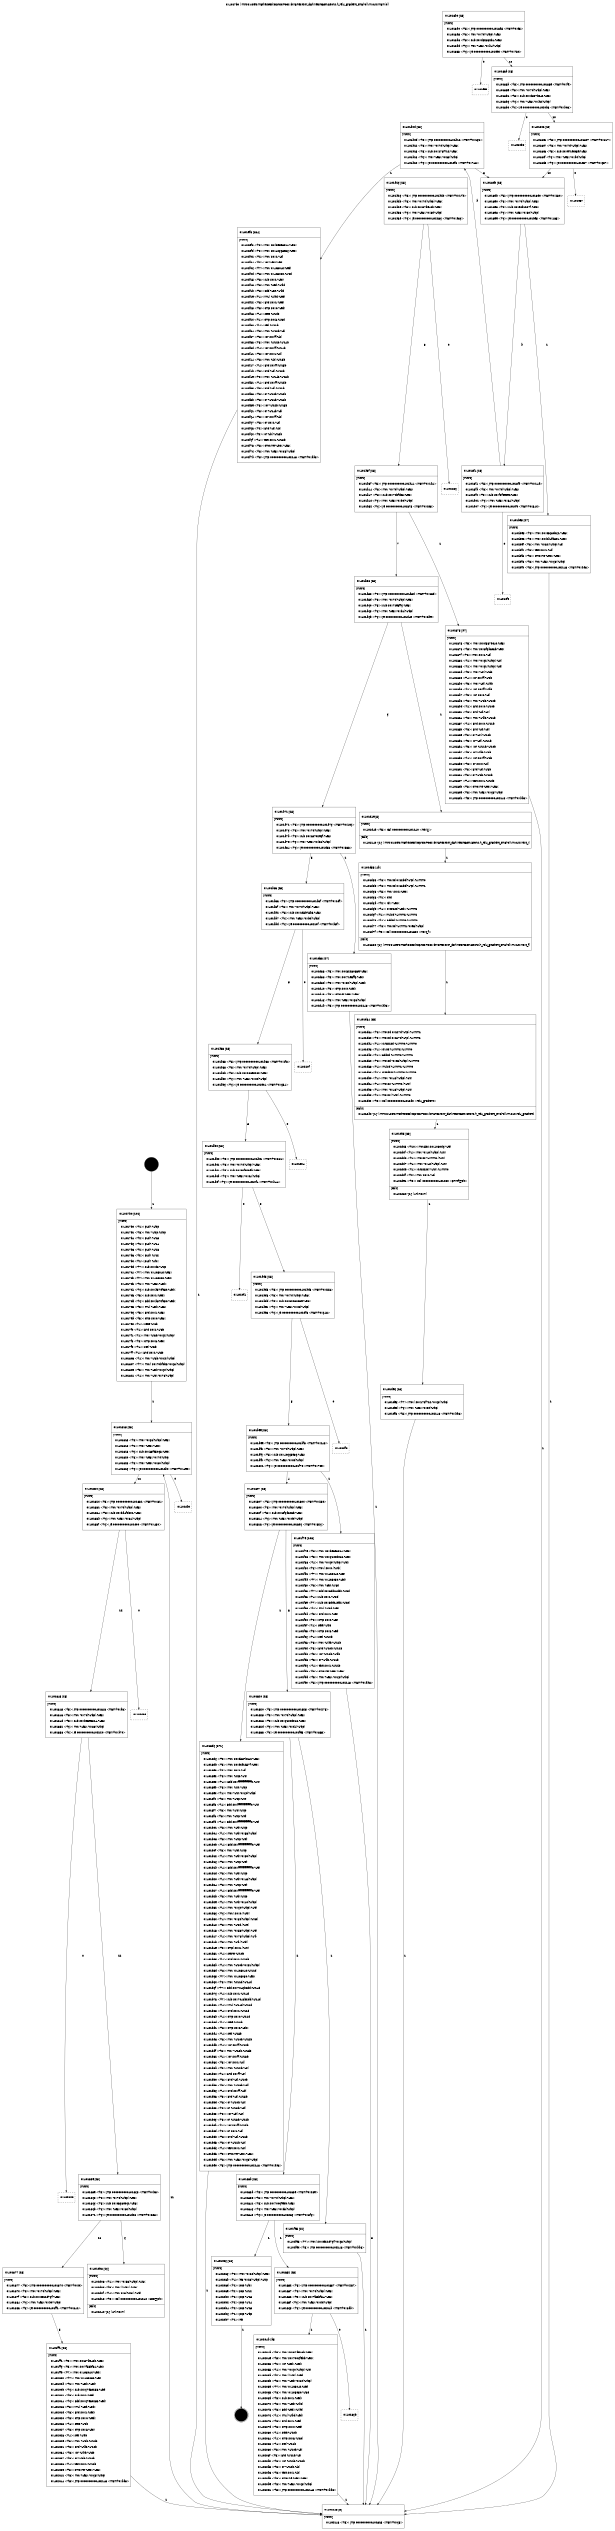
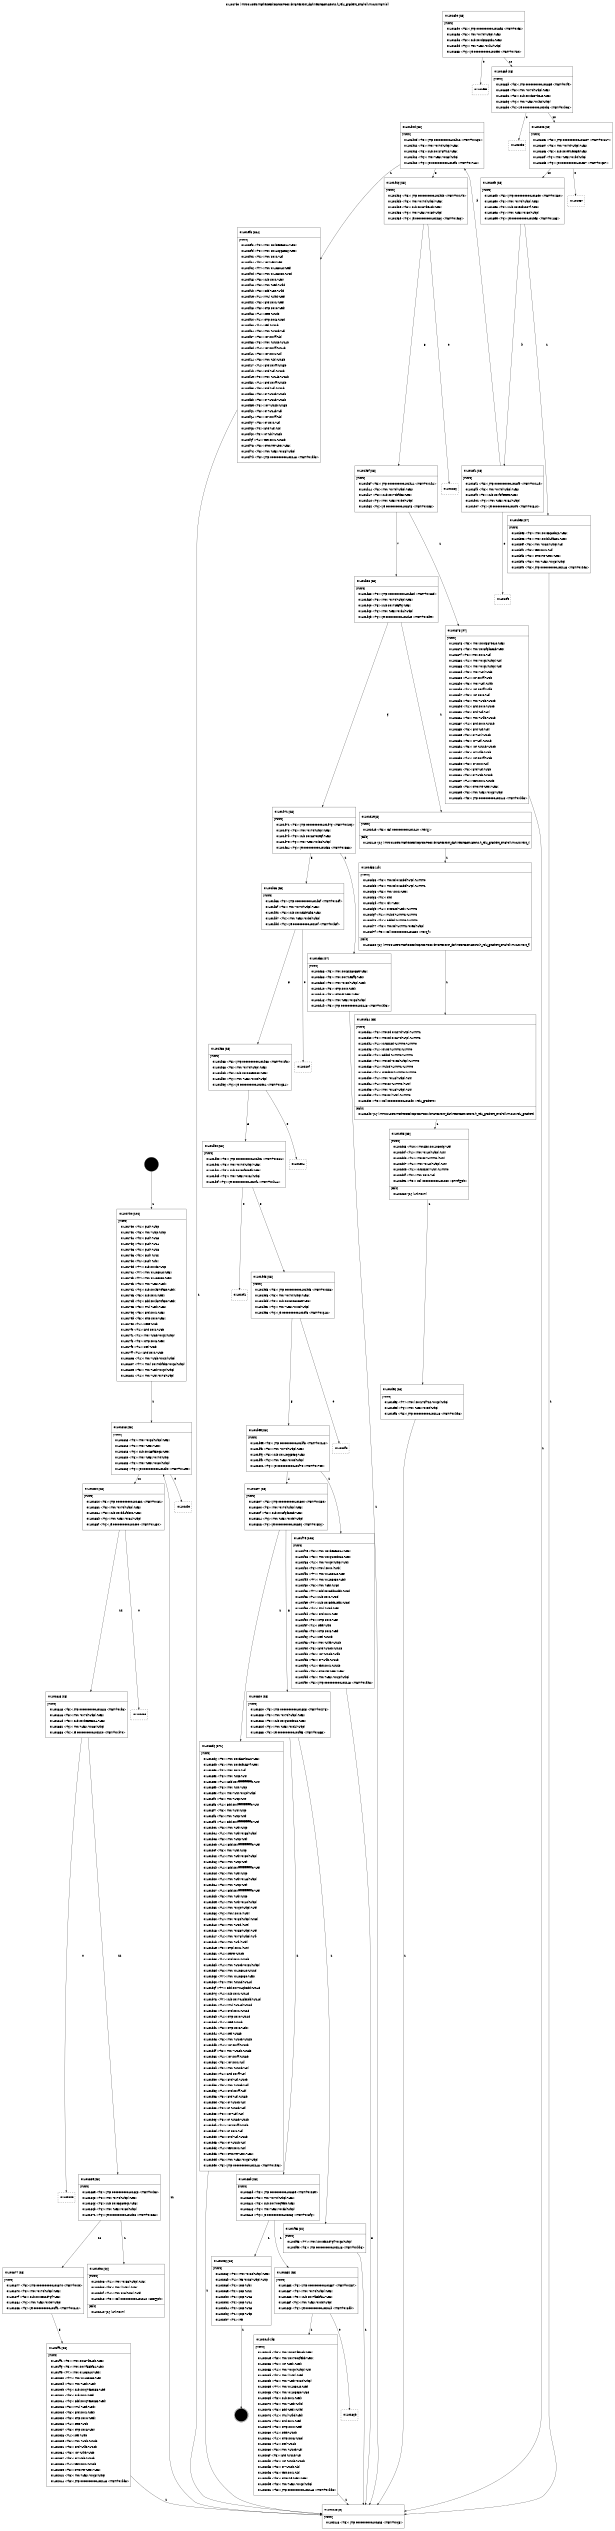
edge "0x40190d [25]" -> "0x4018db [25]": now "0x40190d [25]" -> "0x401926 [25]"
edge "0x40185e [25]" -> "0x401d08 [16]": label " 6" -> " 1"
